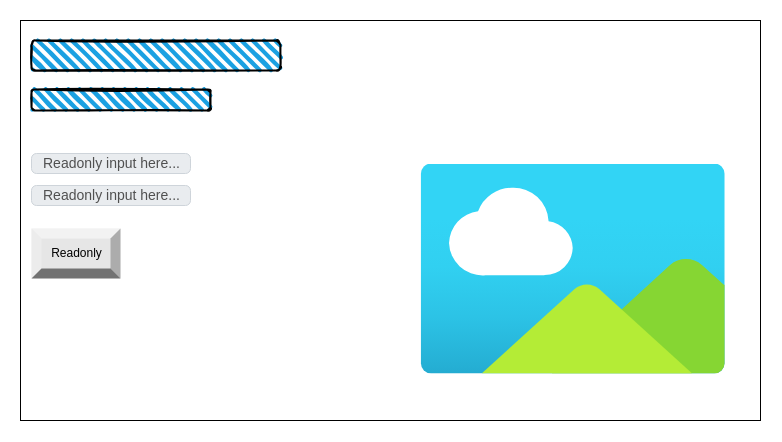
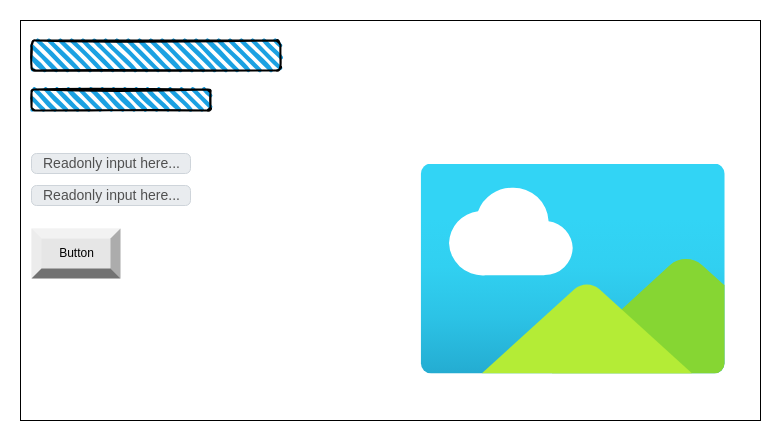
node "Readonly": label "Readonly" -> "Button"
